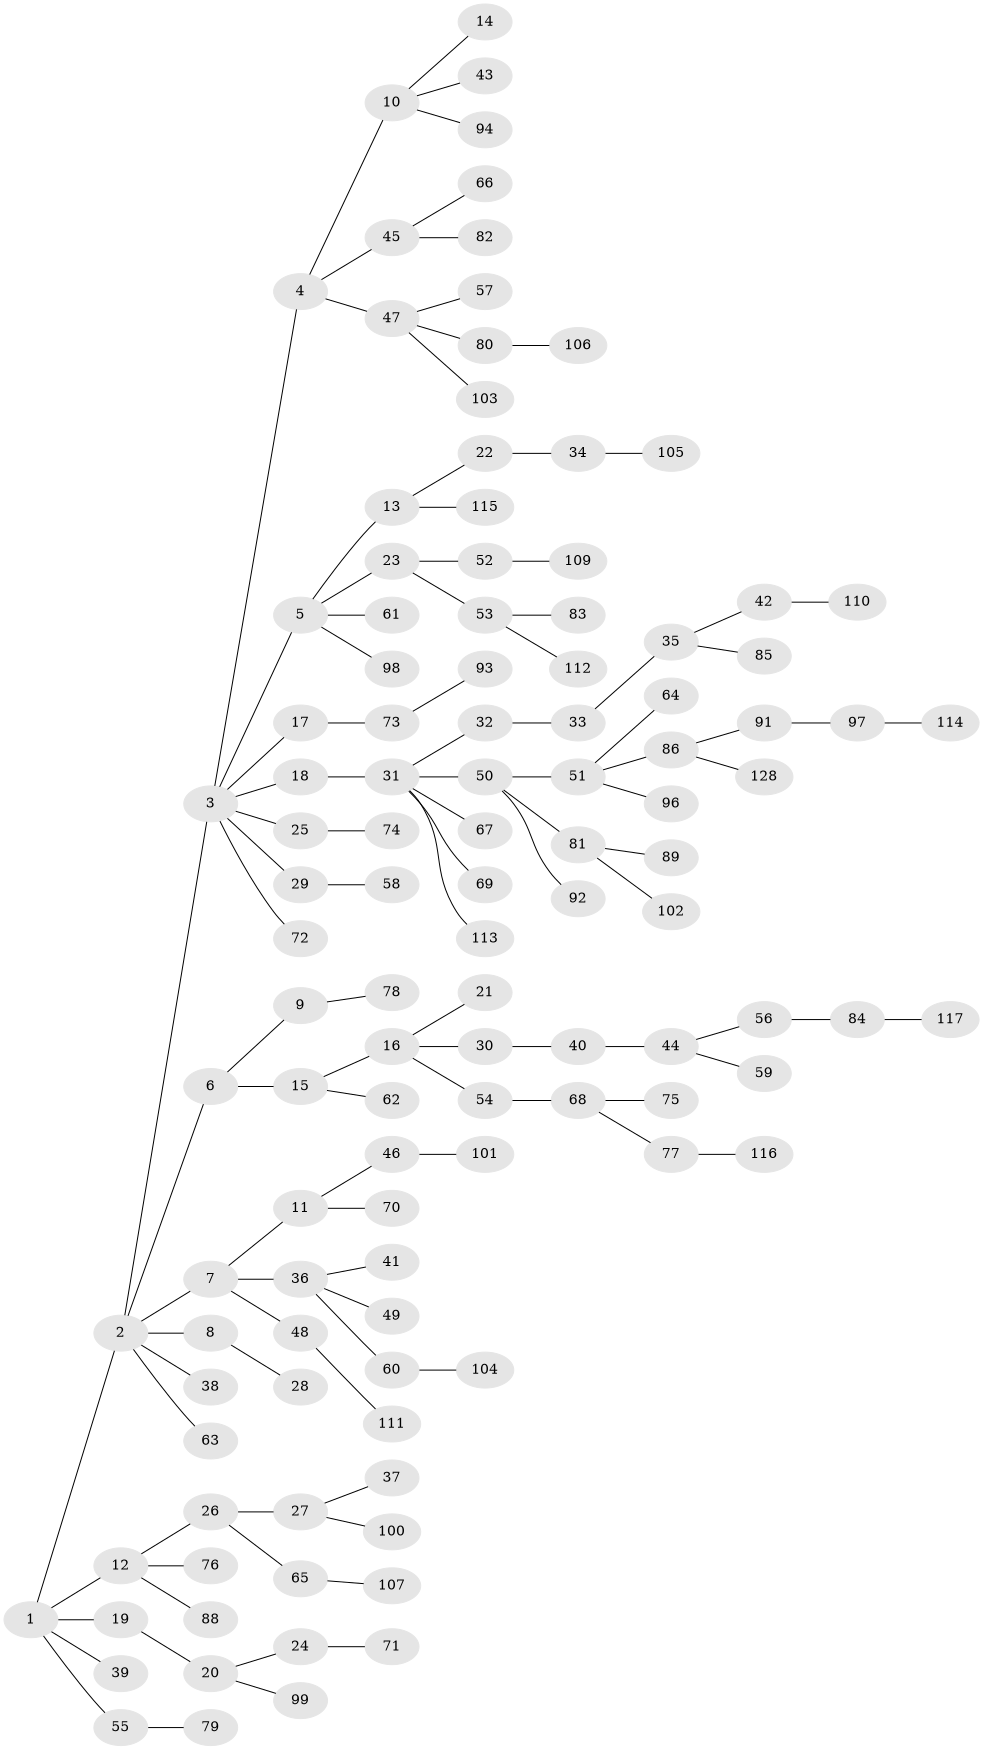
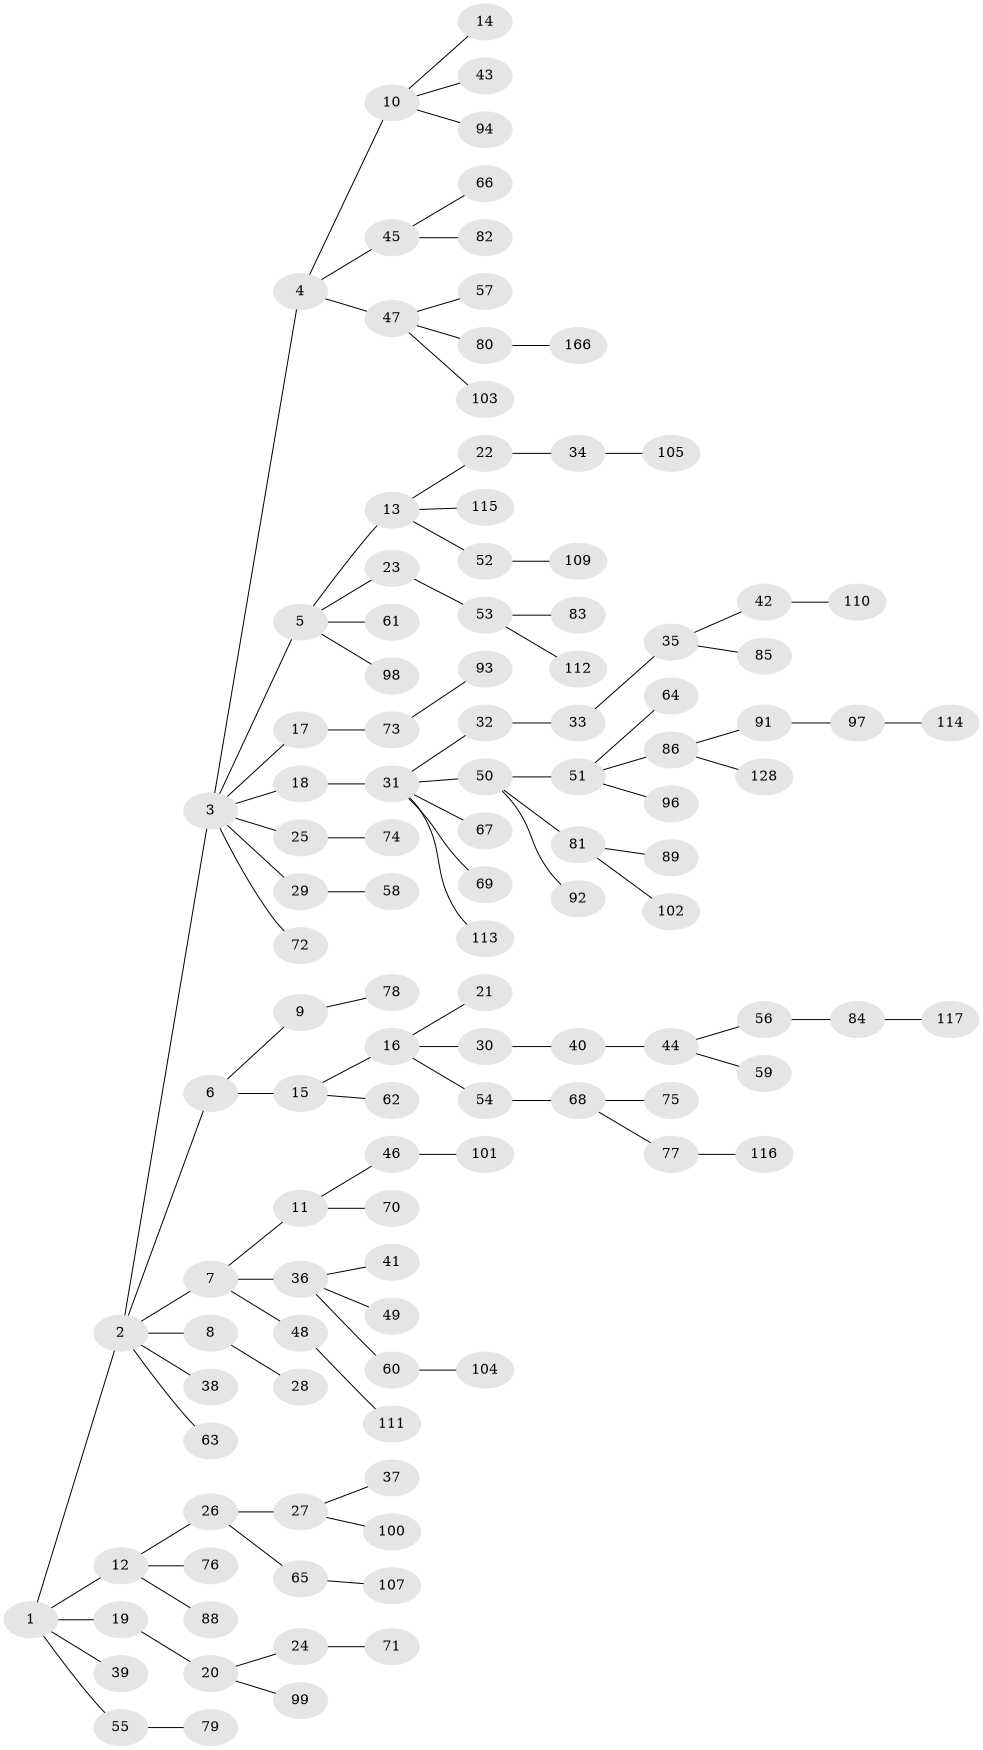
node "106": label "106" -> "166"
edge "23" -- "52": now "13" -- "52"
